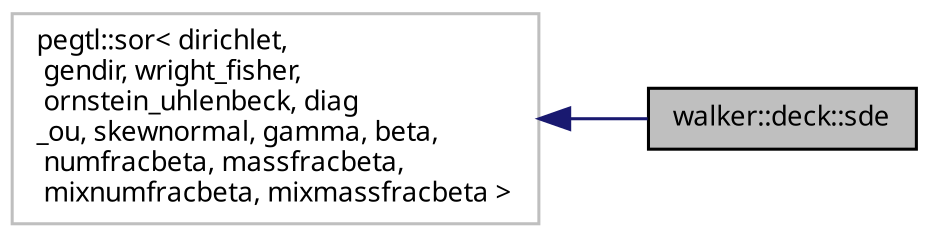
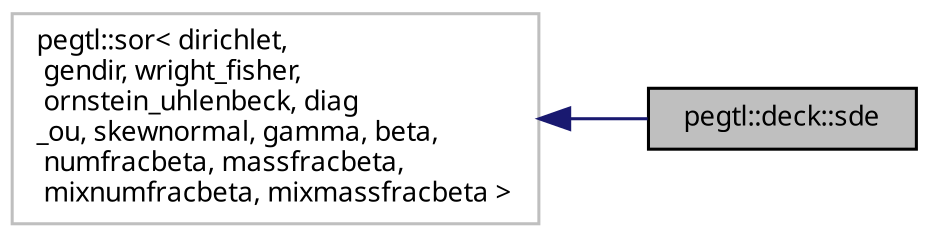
node "walker::deck::sde": label "walker::deck::sde" -> "pegtl::deck::sde"
